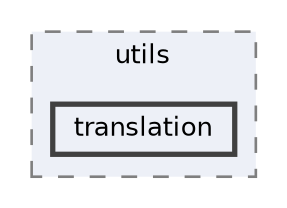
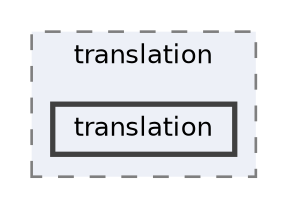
cluster "utils": label "utils" -> "translation"
